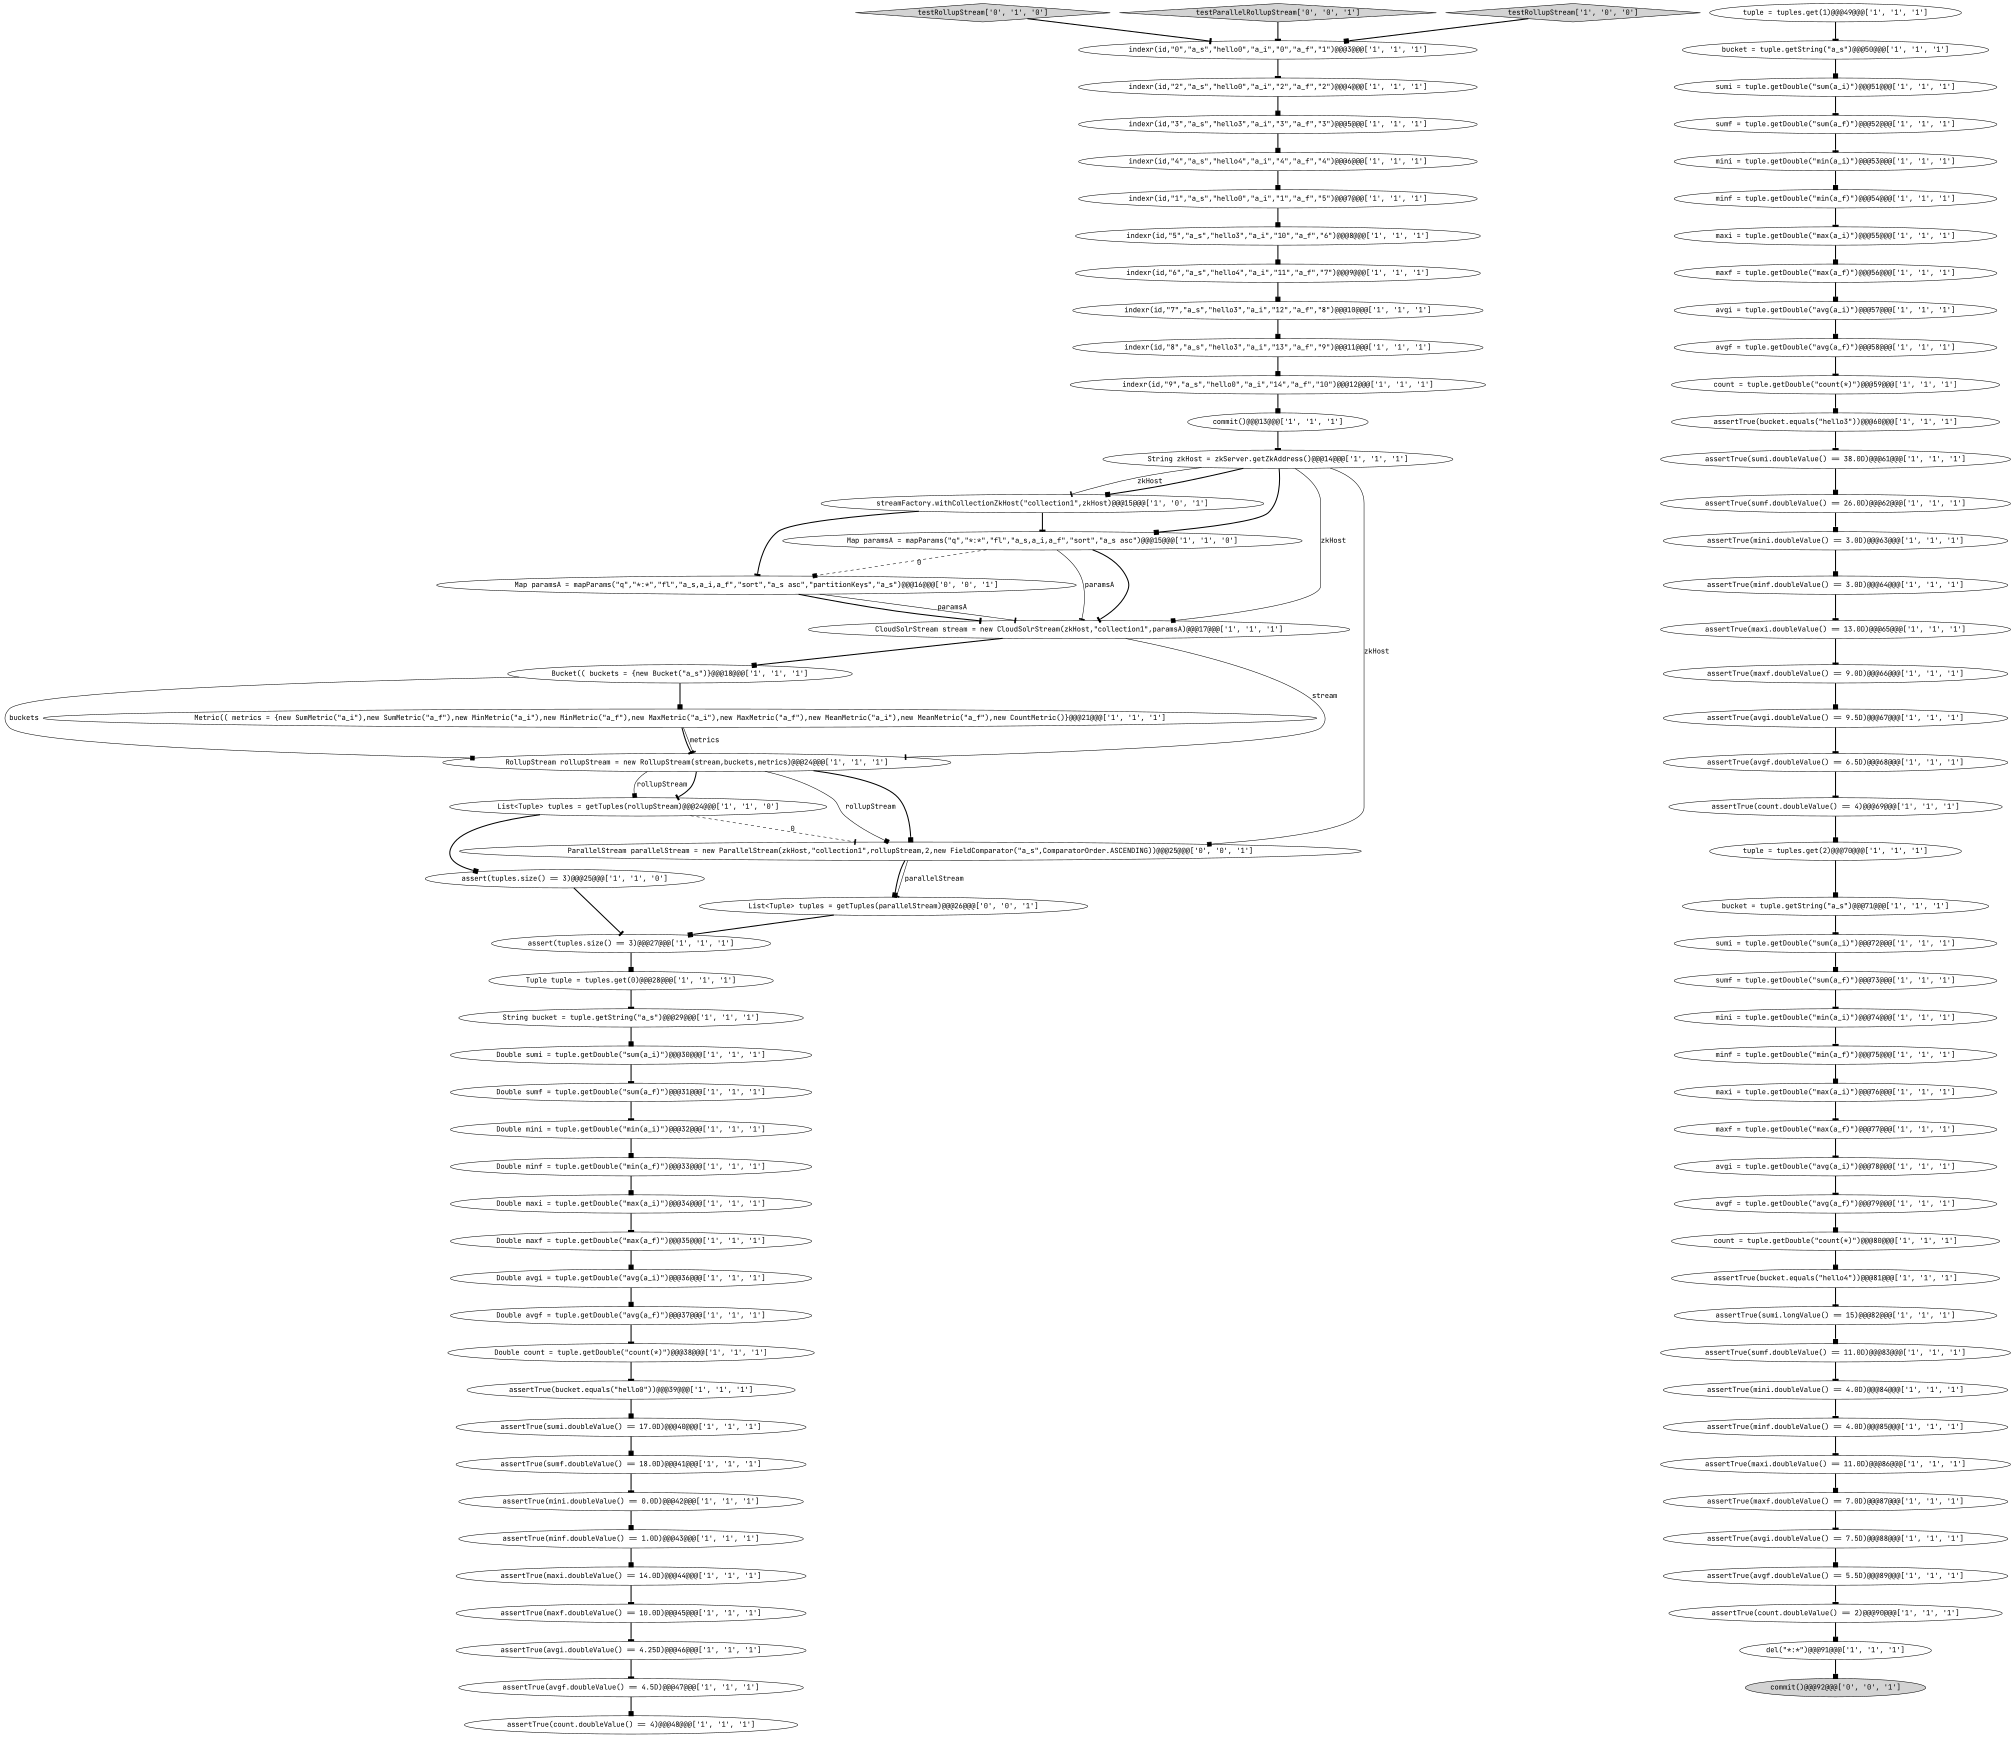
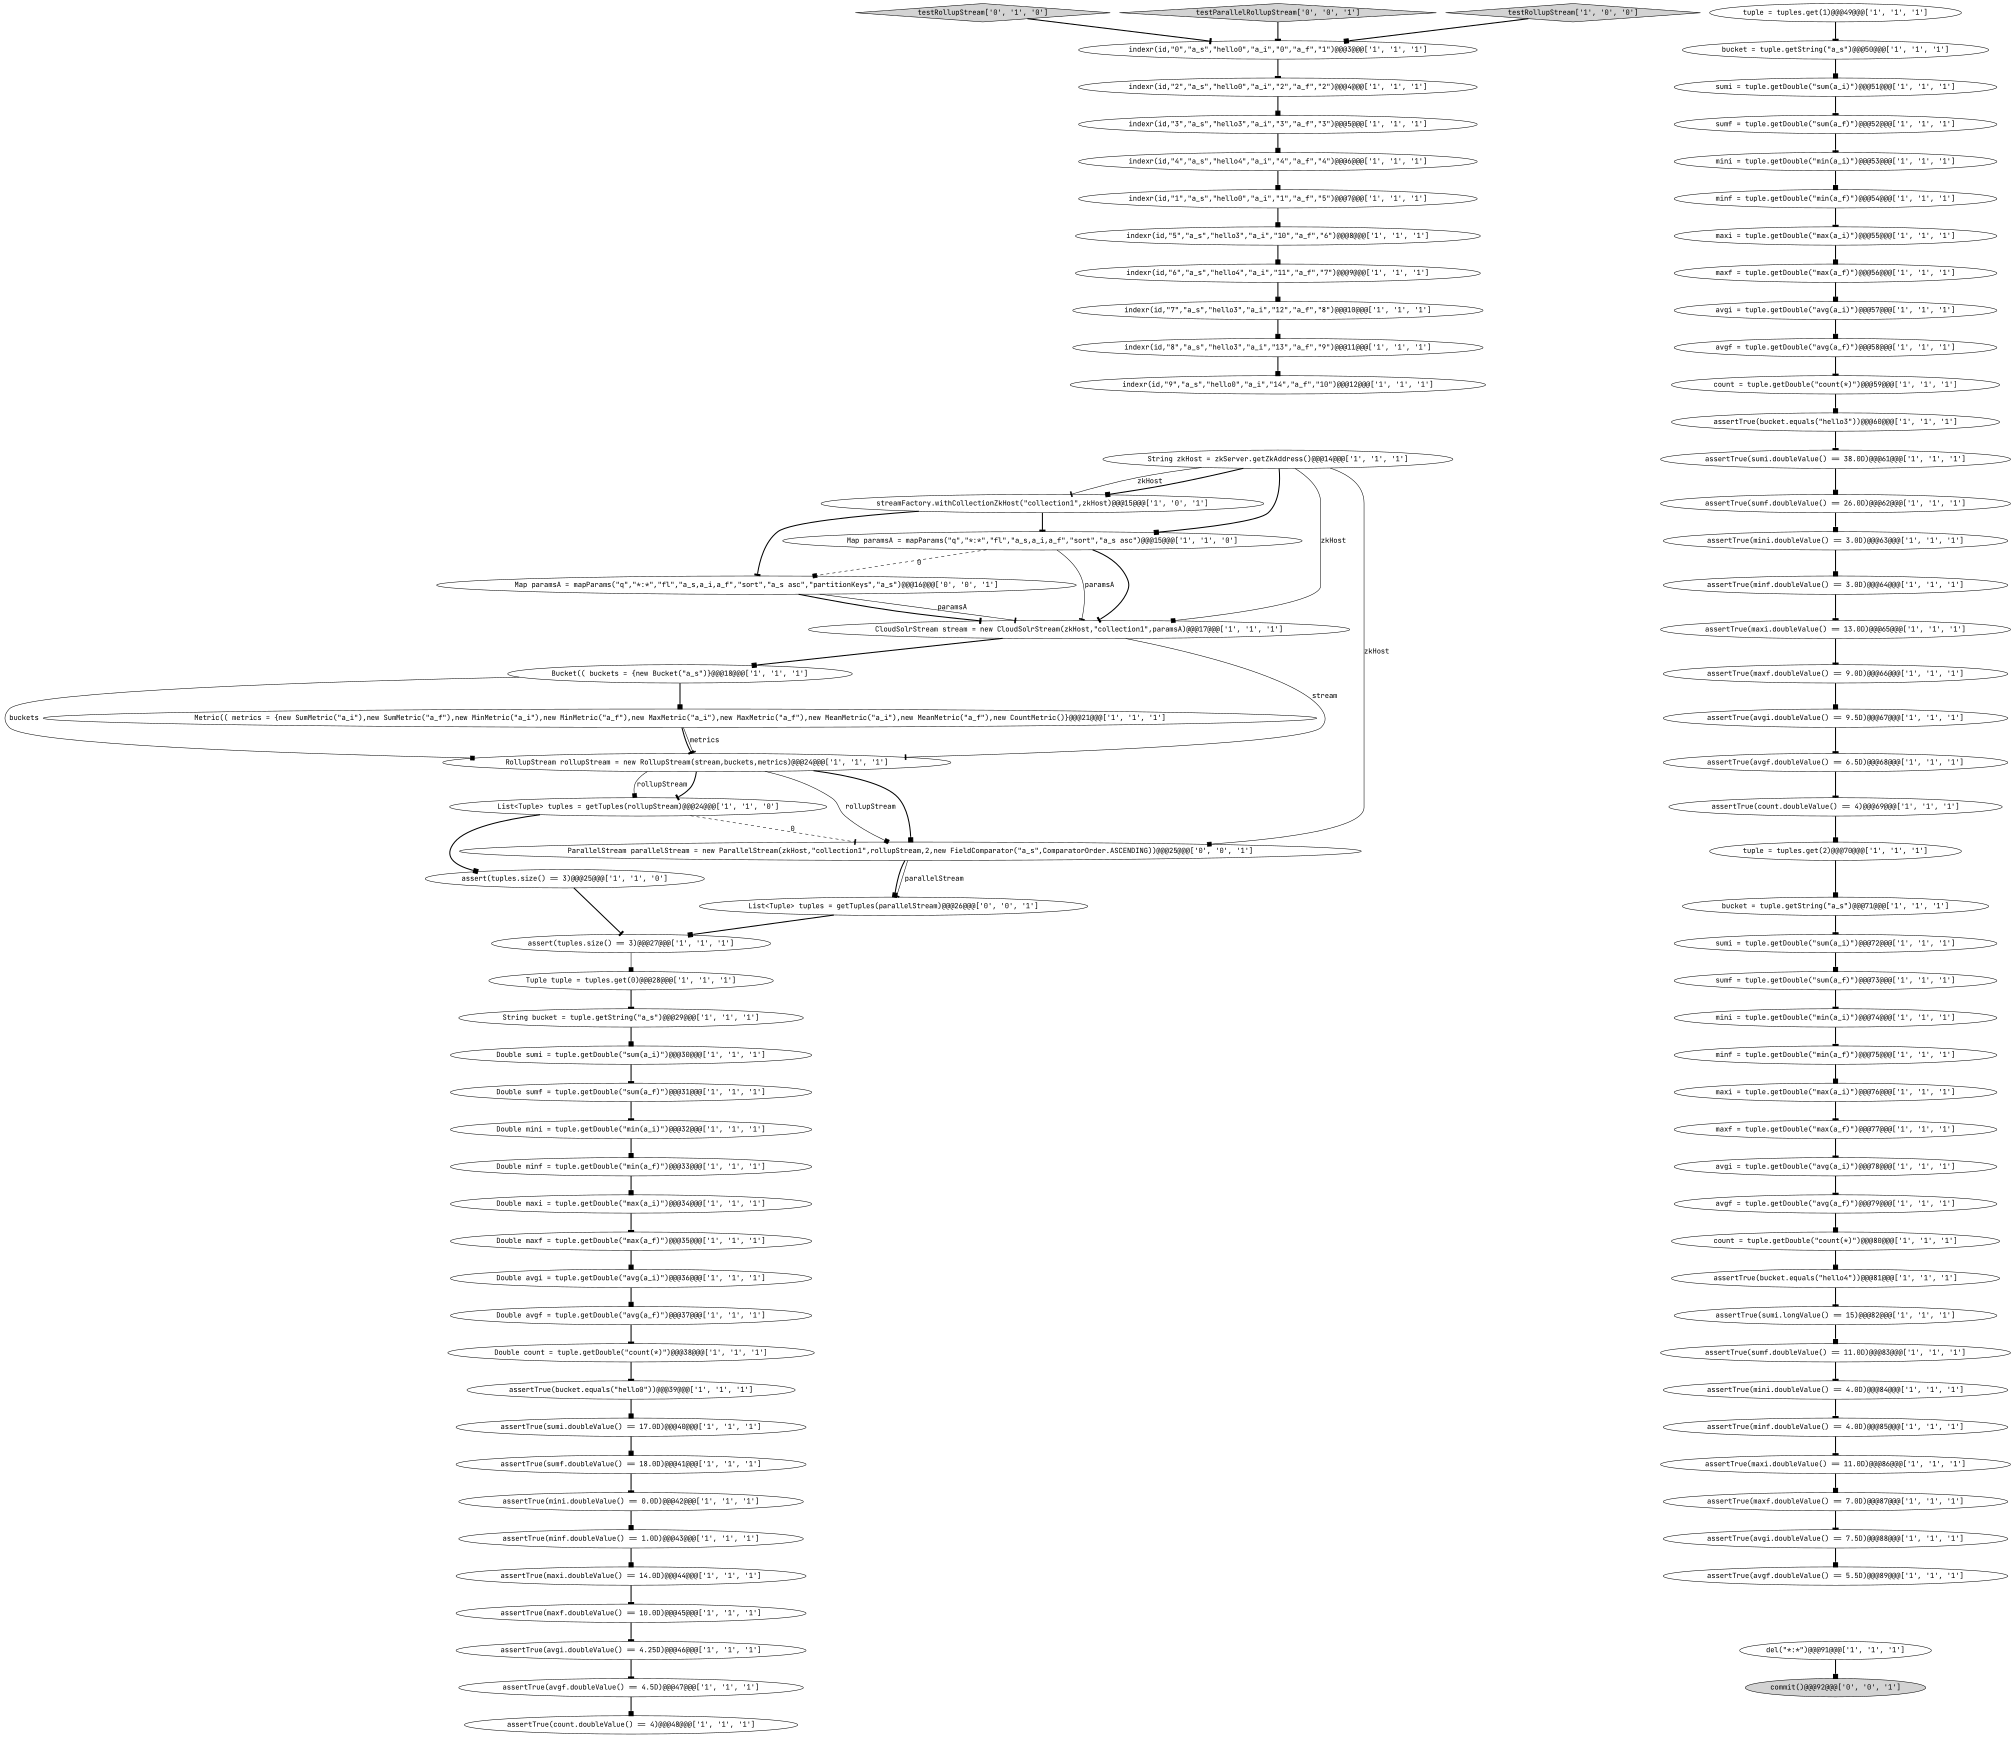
node "commit()@@@13@@@['1', '1', '1']": removed
edge "assert(tuples.size() == 3)@@@27@@@['1', '1', '1']" -> "Tuple tuple = tuples.get(0)@@@28@@@['1', '1', '1']": style bold -> solid
node "assertTrue(count.doubleValue() == 2)@@@90@@@['1', '1', '1']": removed
